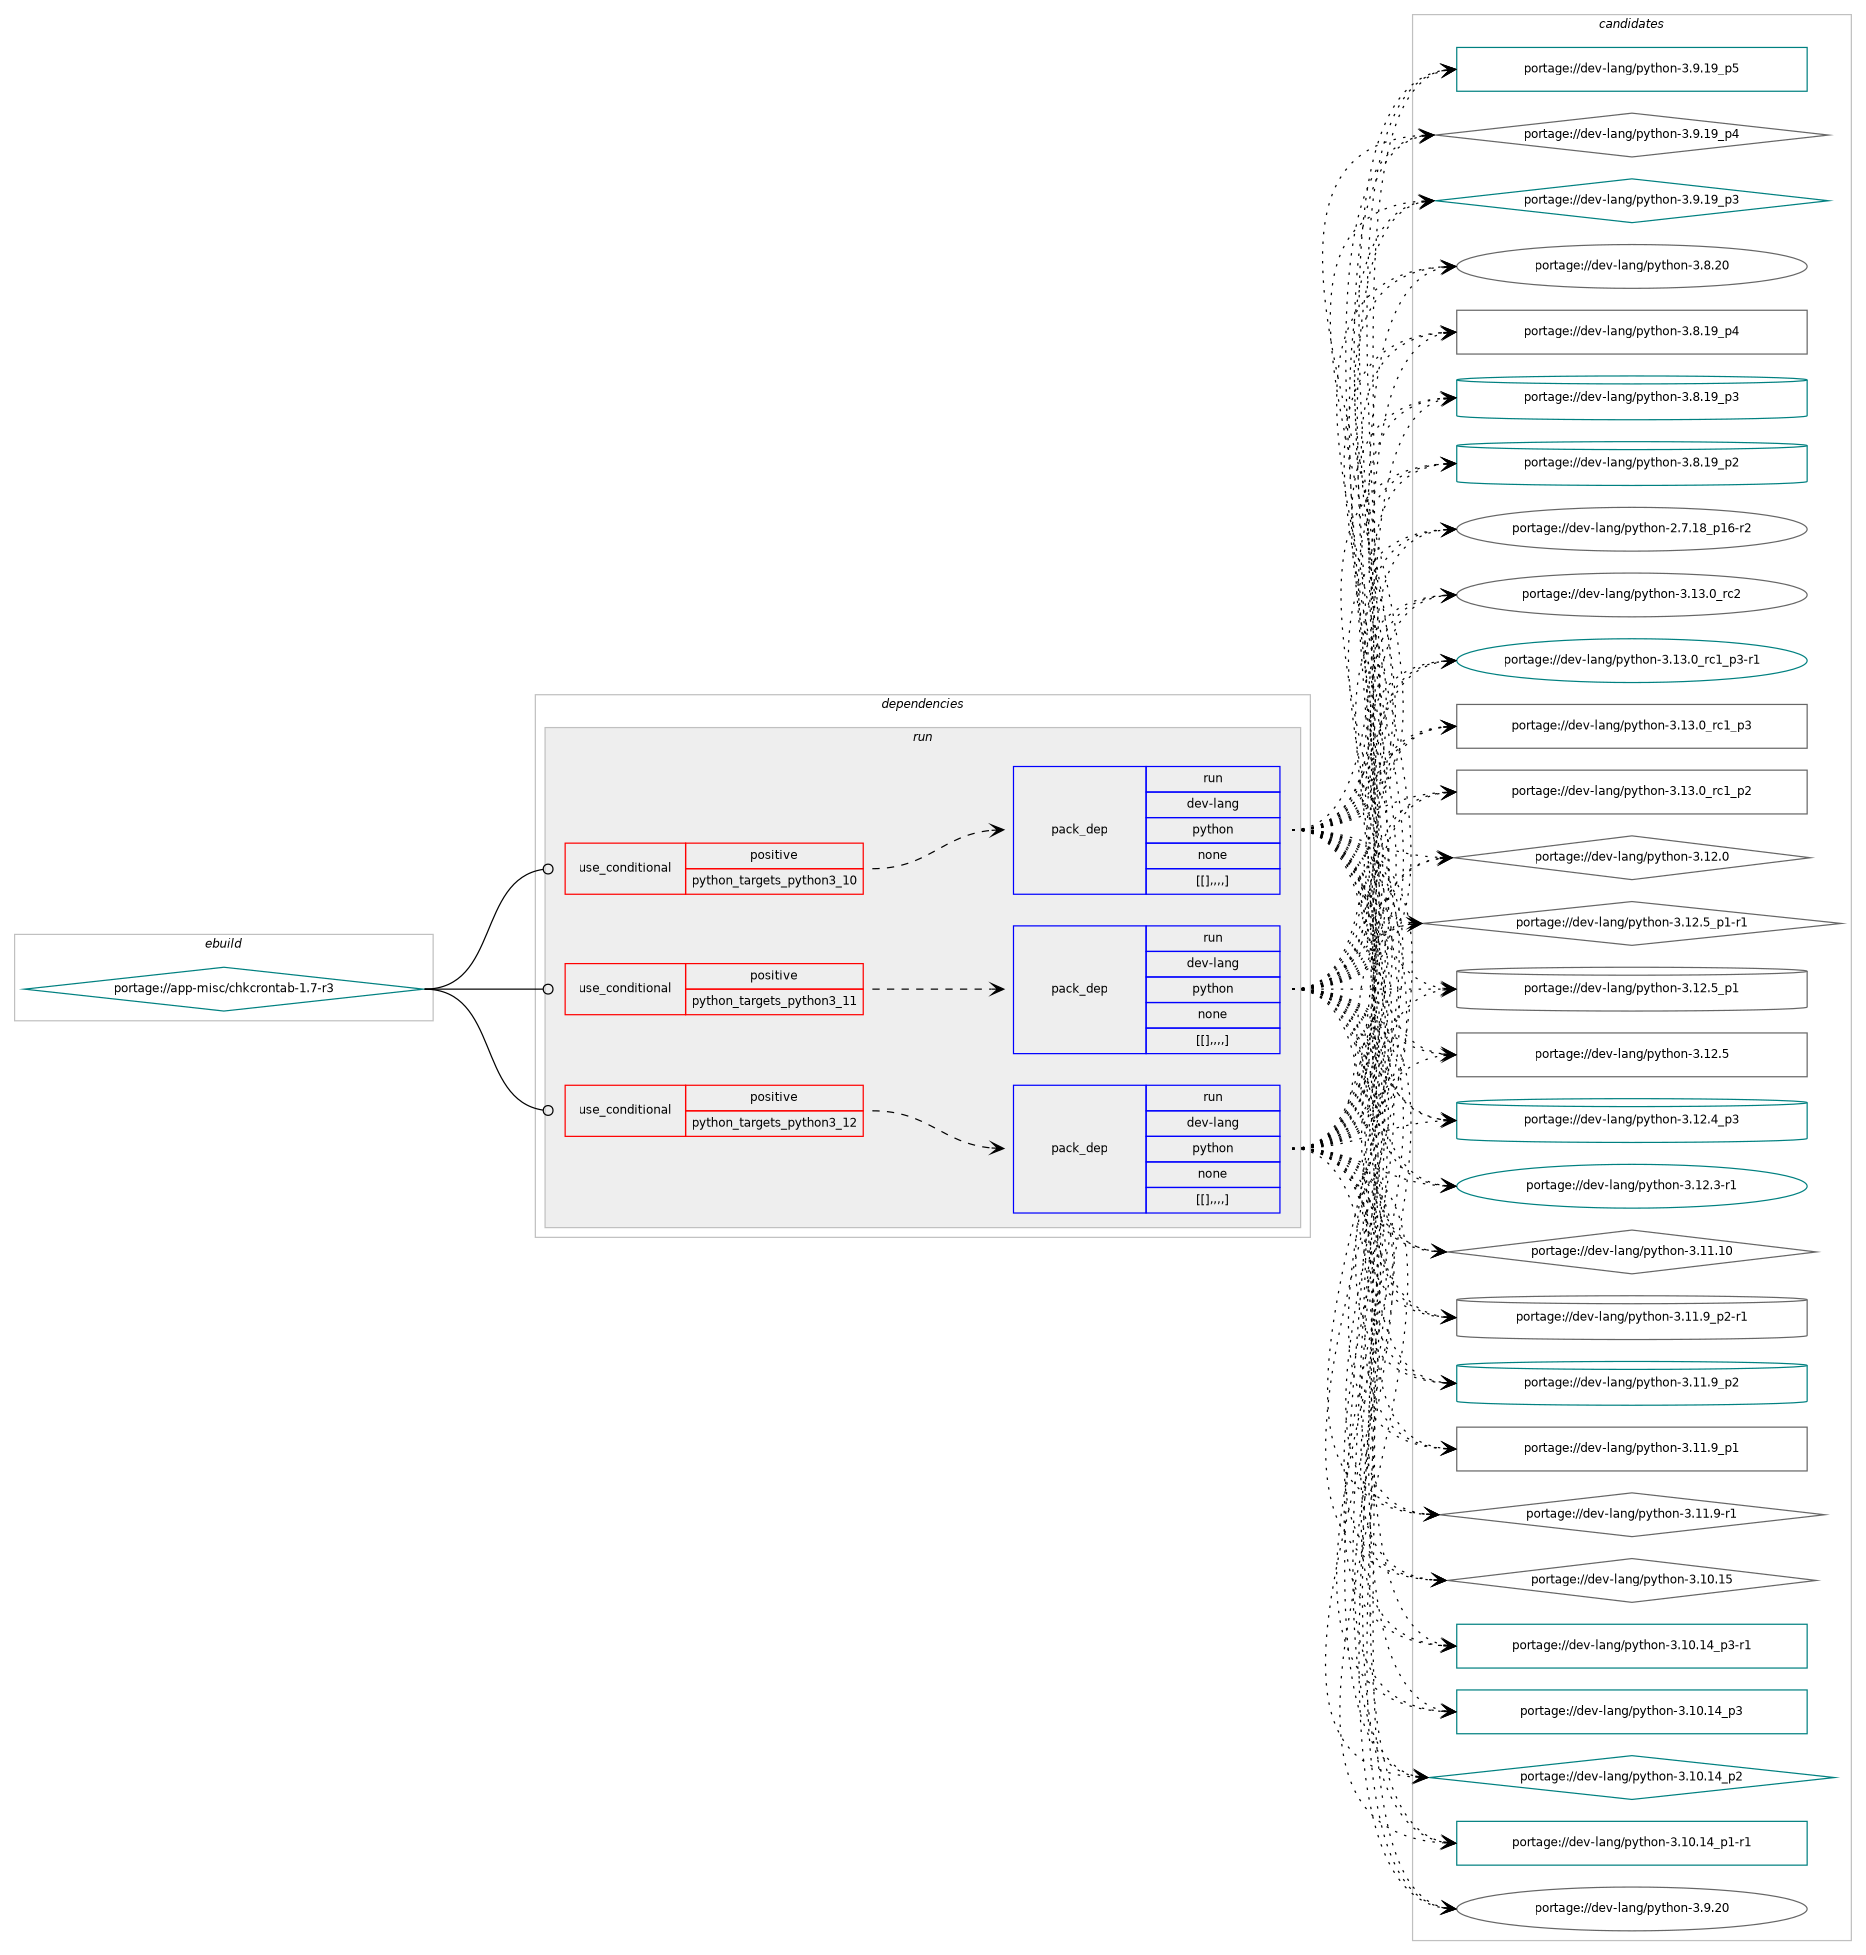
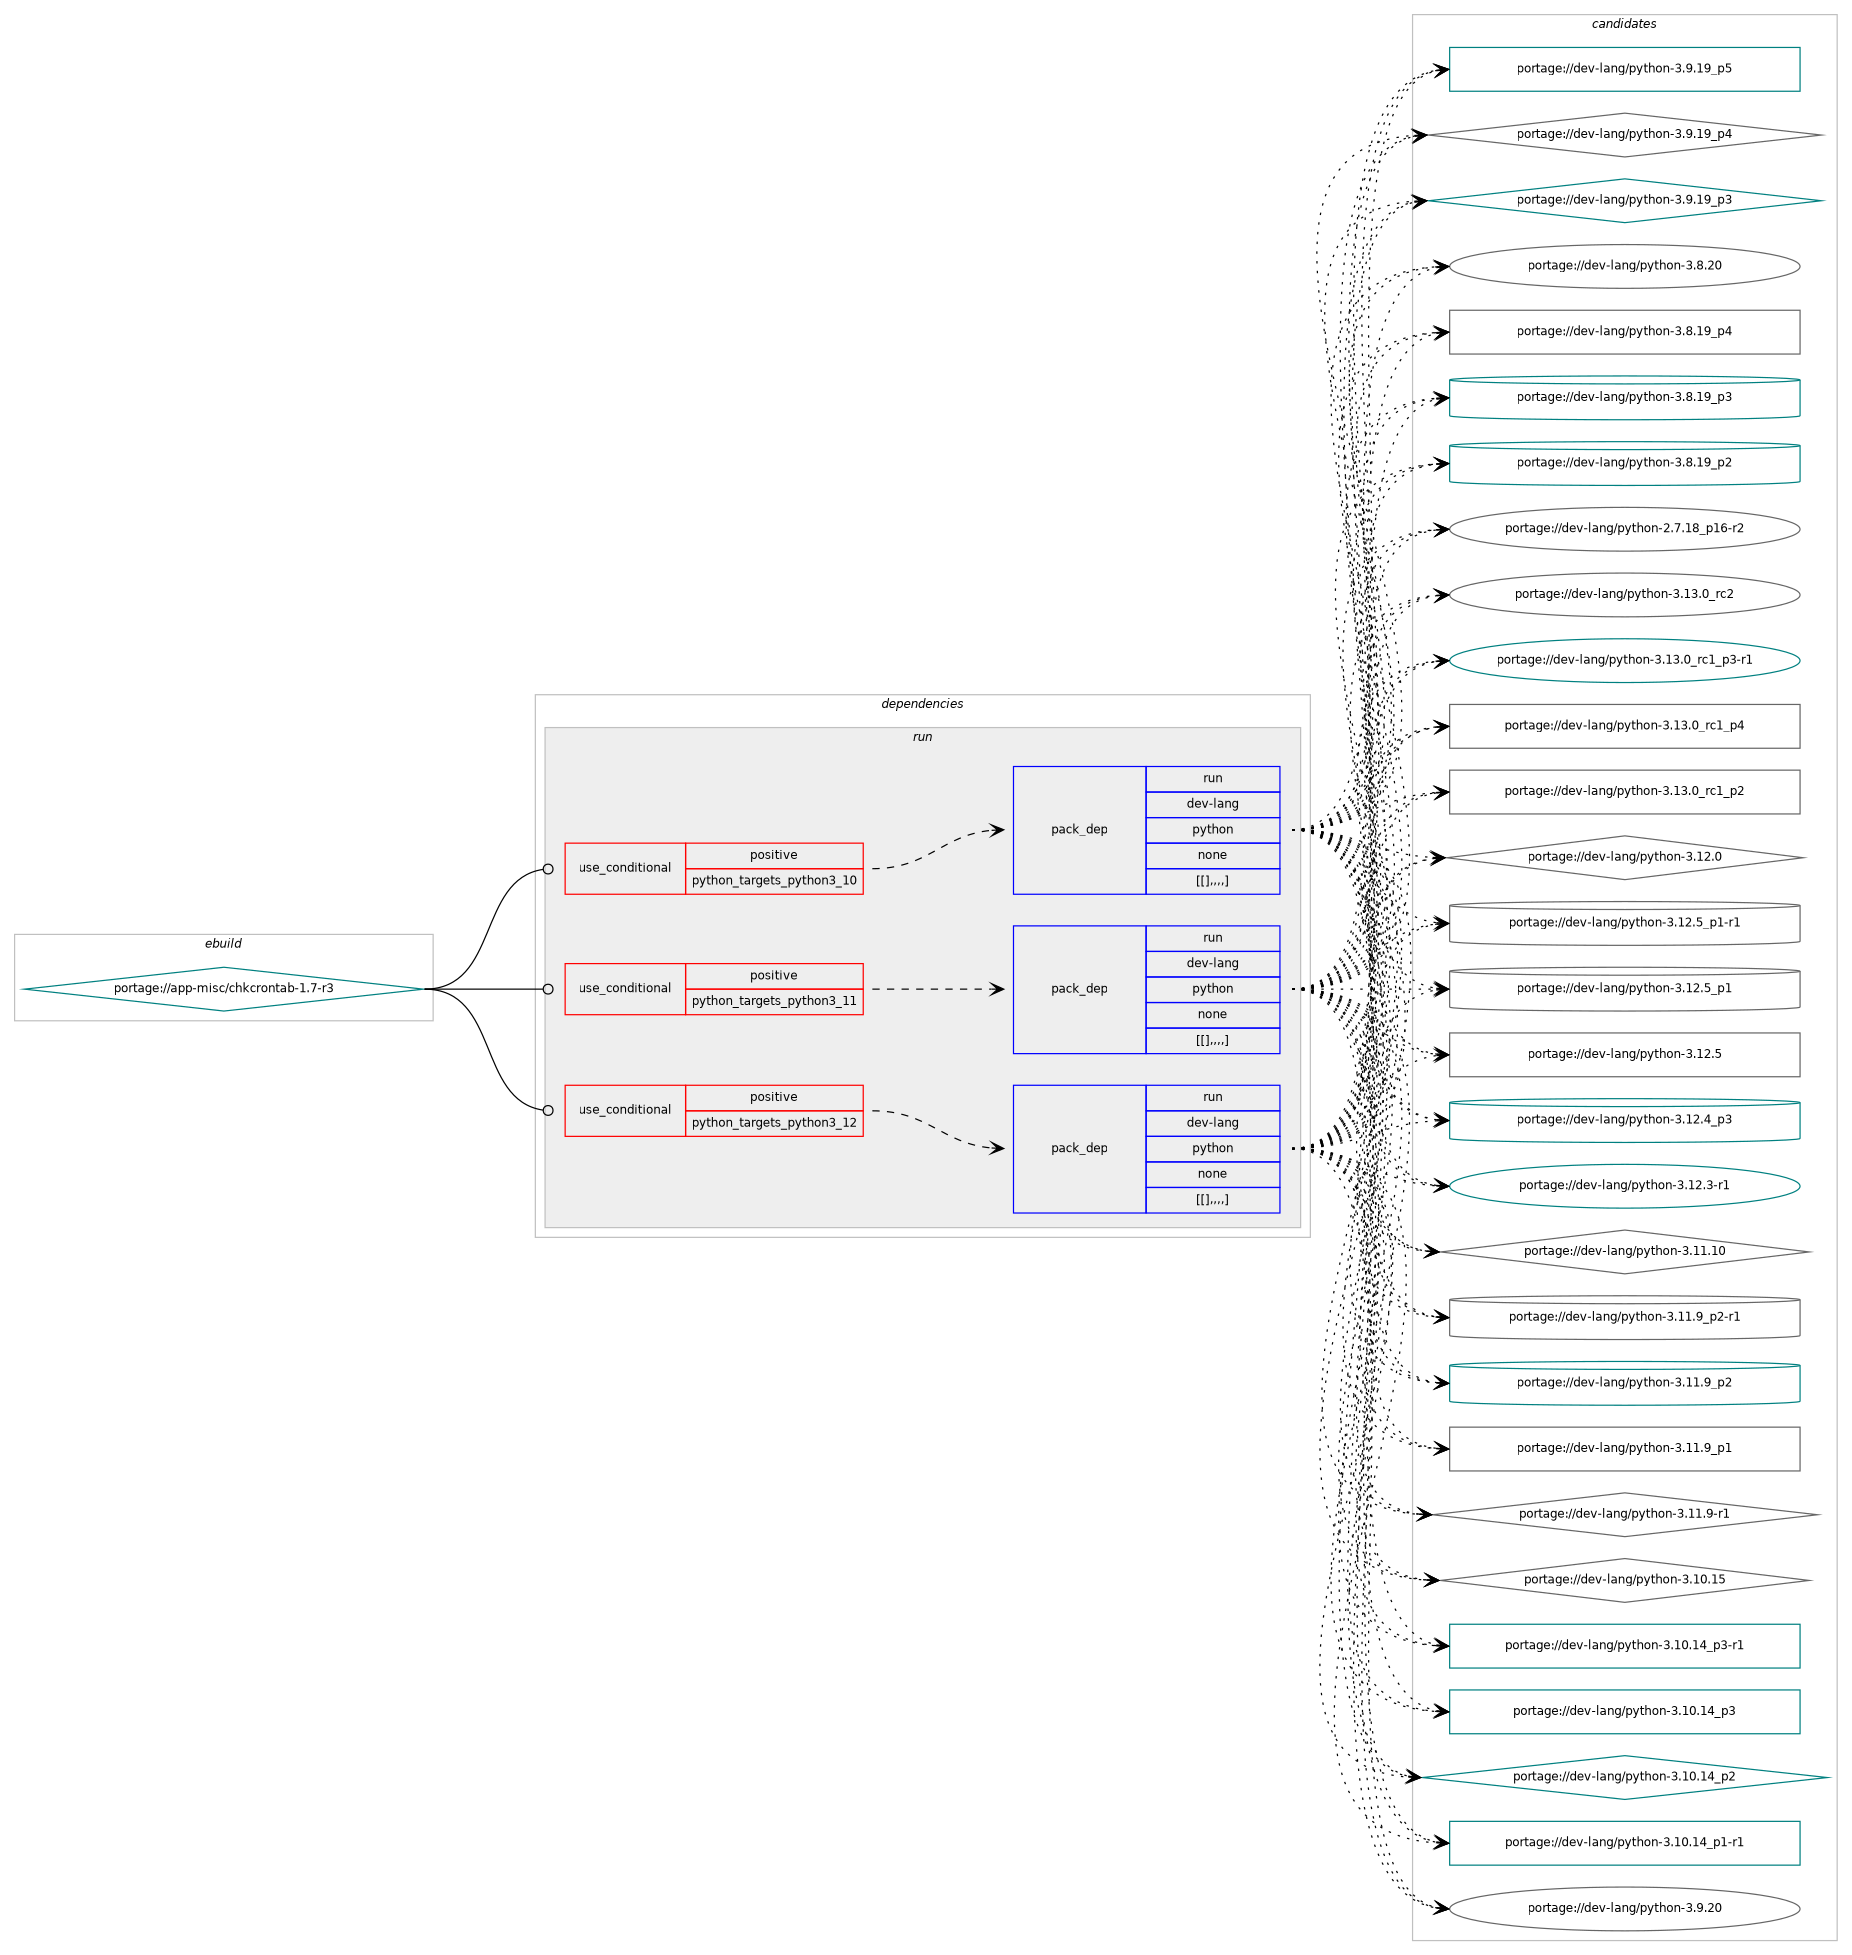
node "portage://dev-lang/python-3.13.0_rc1_p3": label "portage://dev-lang/python-3.13.0_rc1_p3" -> "portage://dev-lang/python-3.13.0_rc1_p4"
node "portage://dev-lang/python-3.12.5_p1-r1": shape diamond -> cylinder
